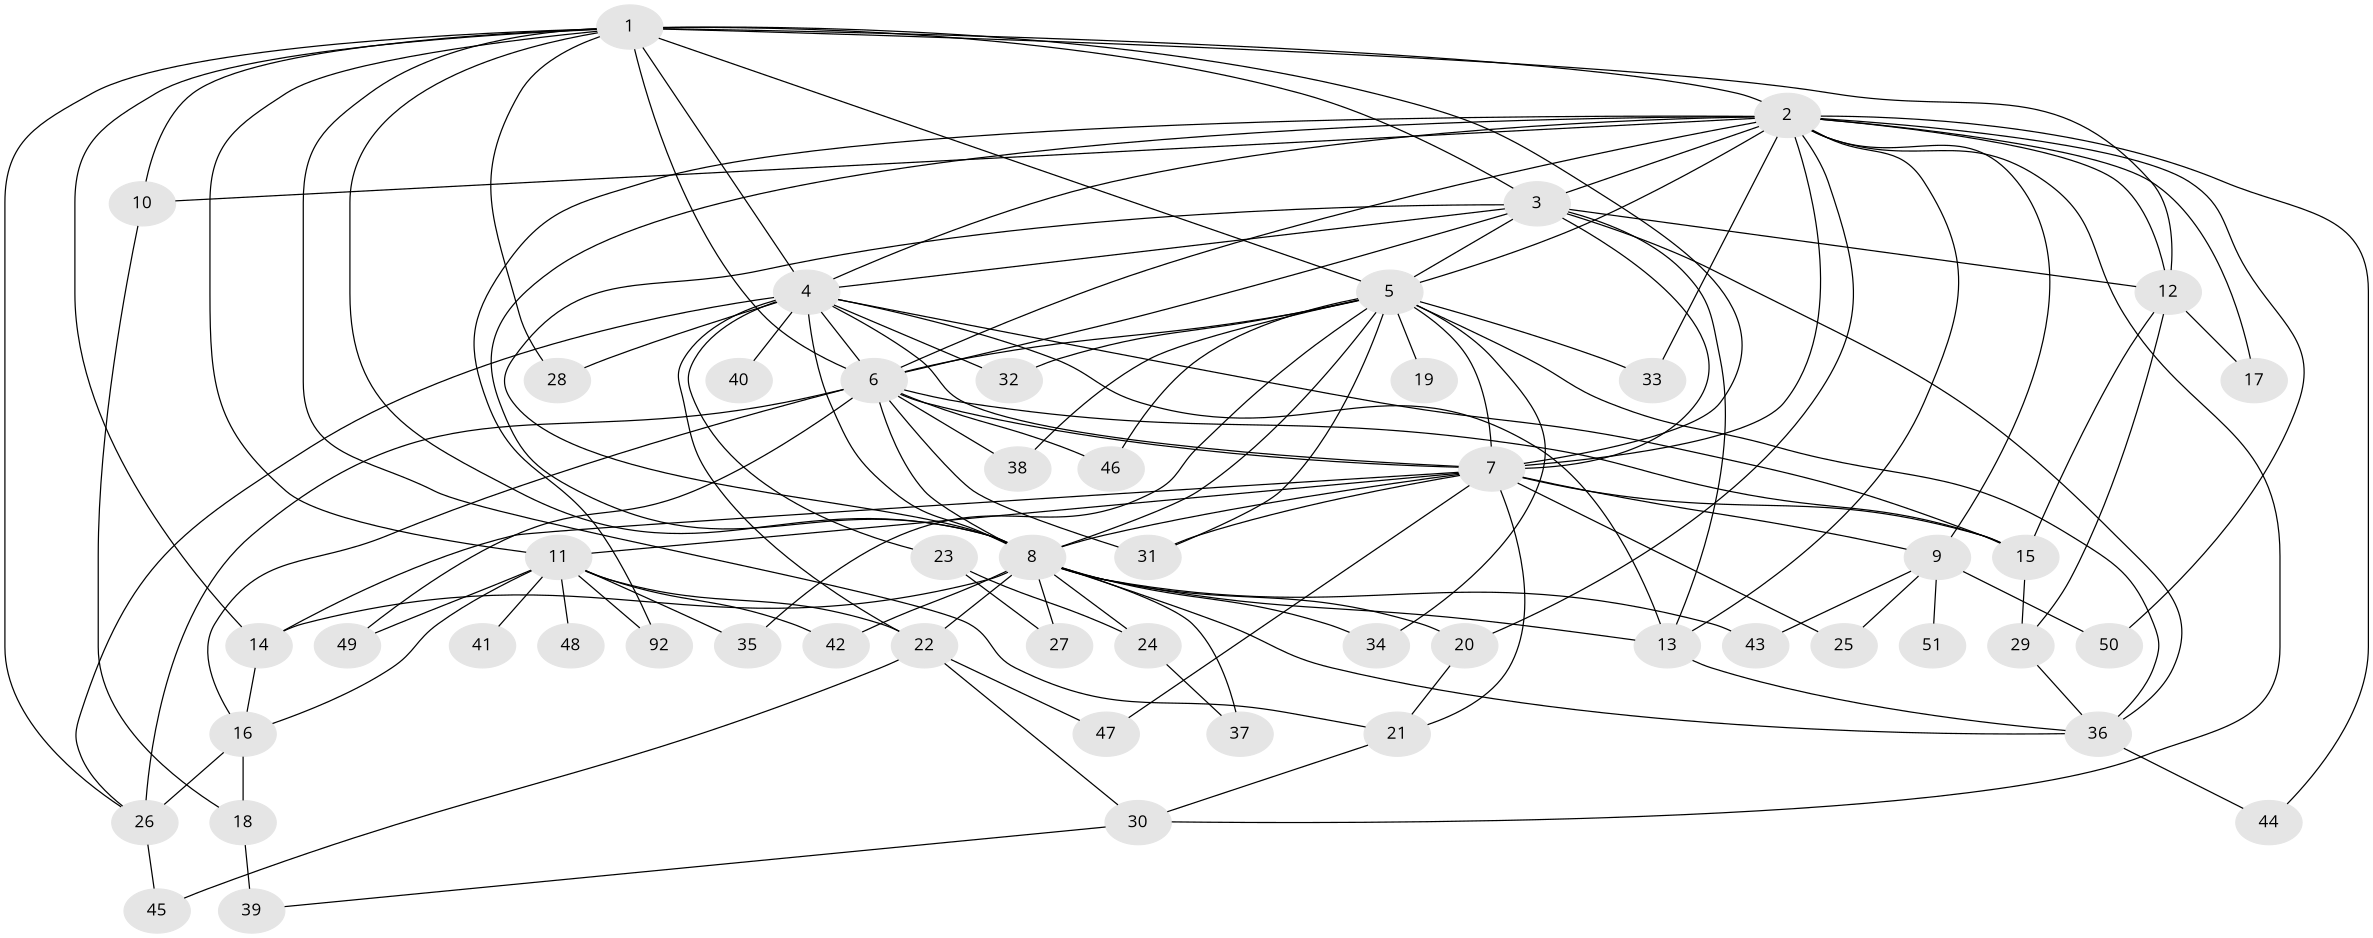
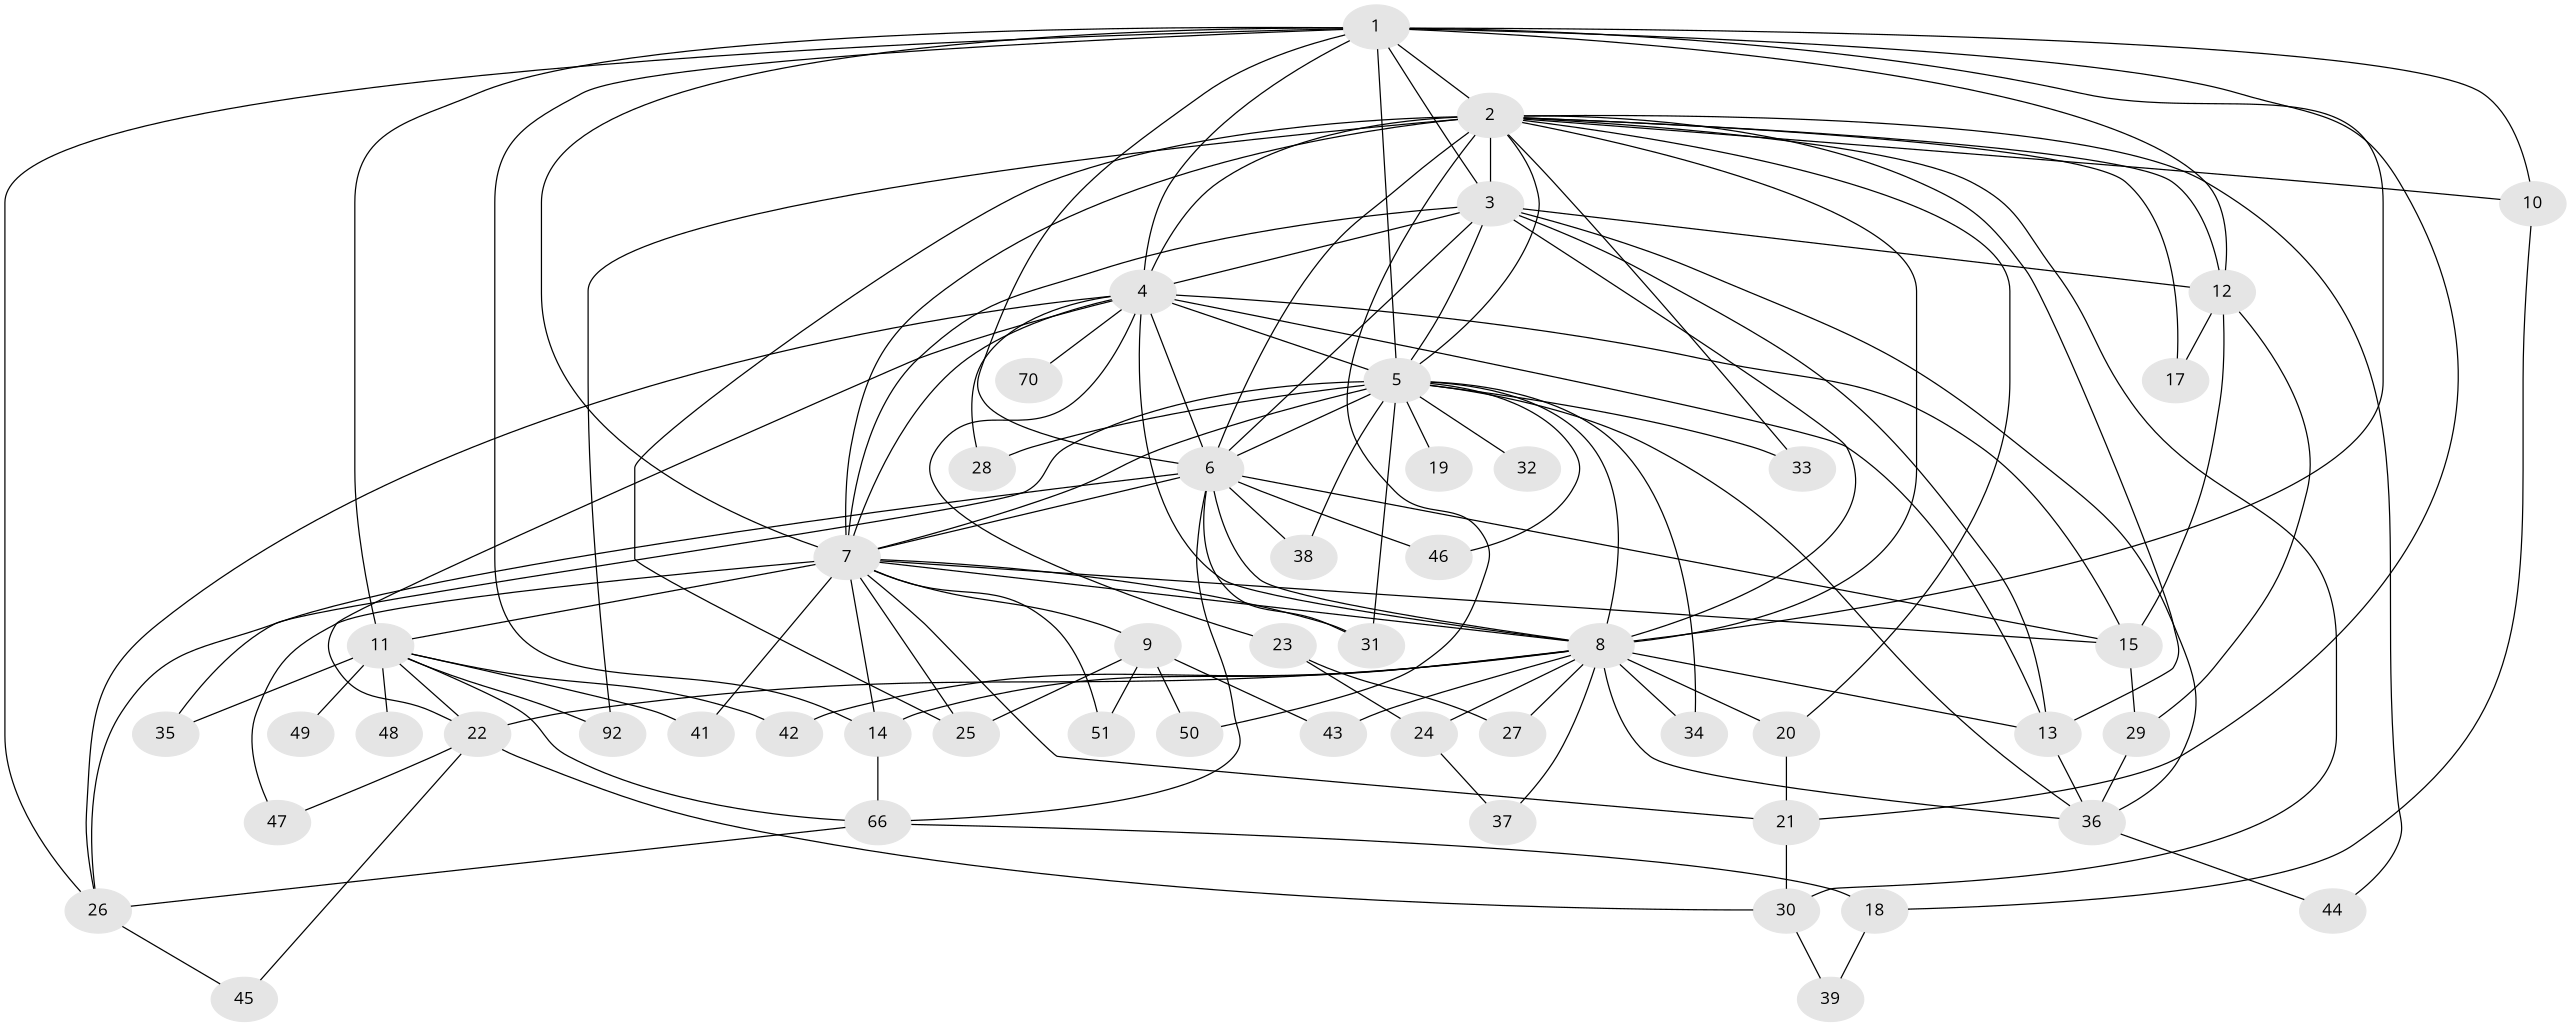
edge "1" -- "28": now "5" -- "28"
edge "2" -- "9": now "2" -- "25"
edge "4" -- "32": now "4" -- "5"
node "40": label "40" -> "70"
edge "6" -- "49": removed
edge "7" -- "51": added
edge "7" -- "41": added
node "16": label "16" -> "66"
